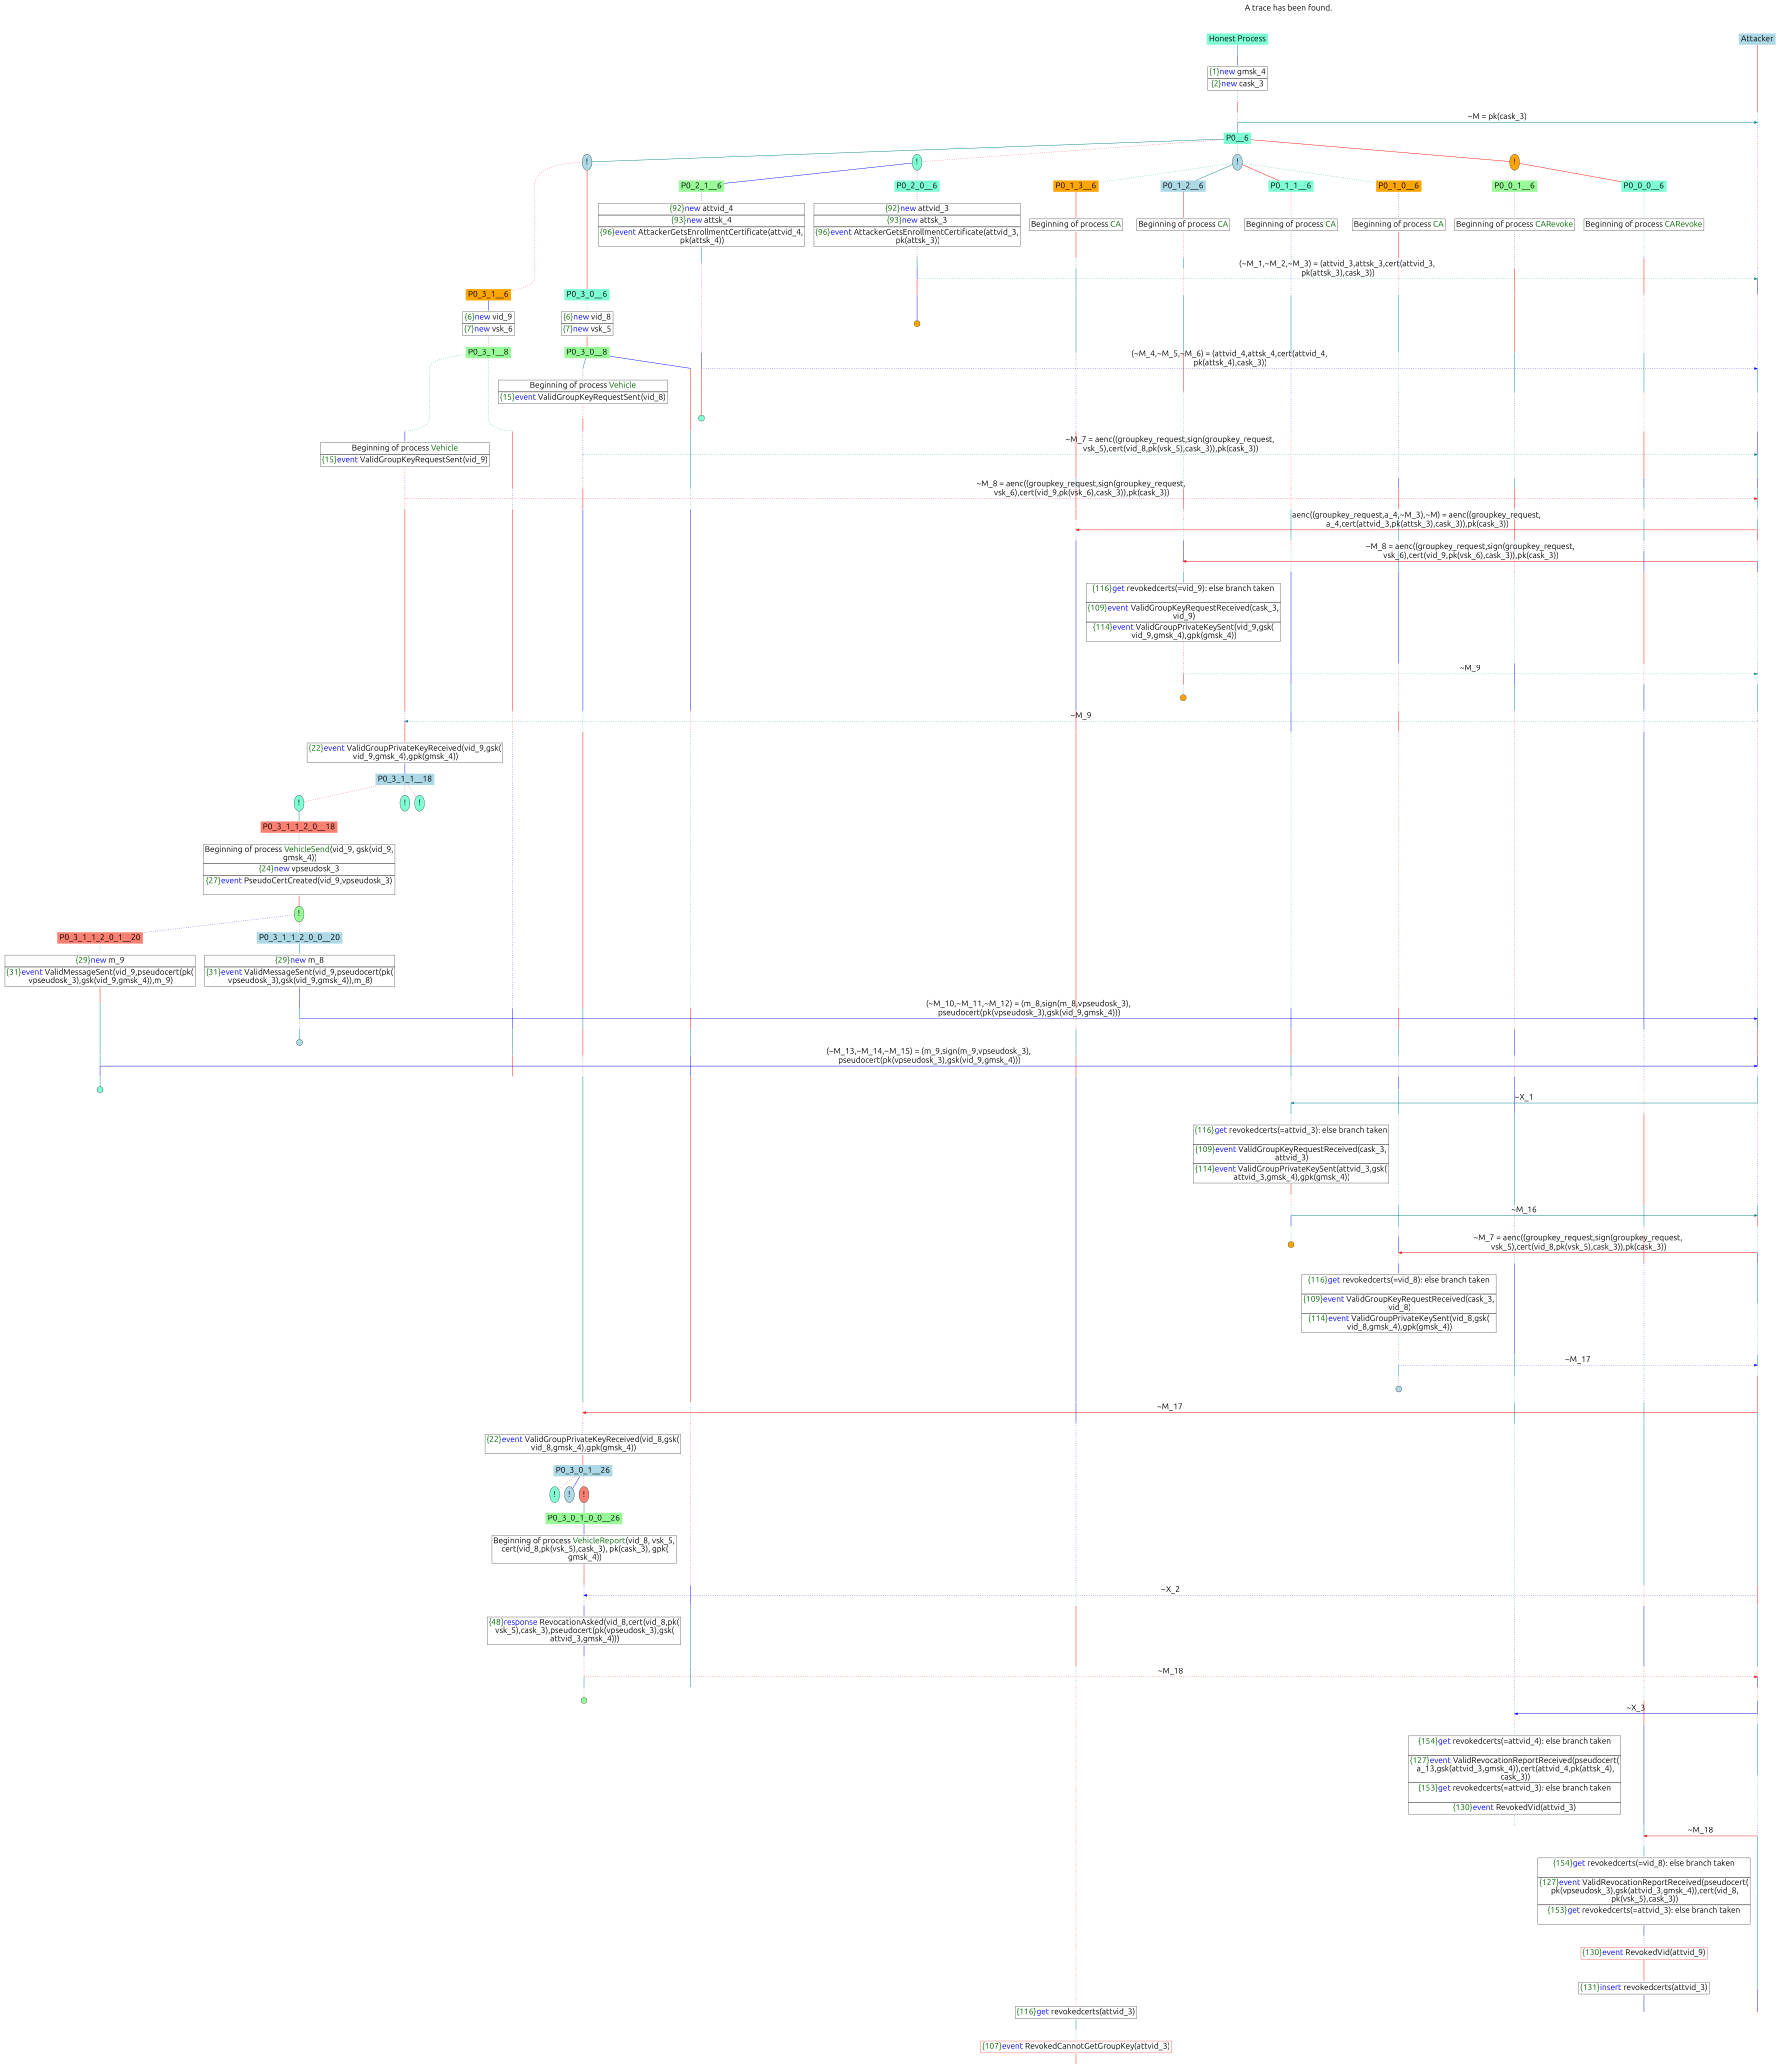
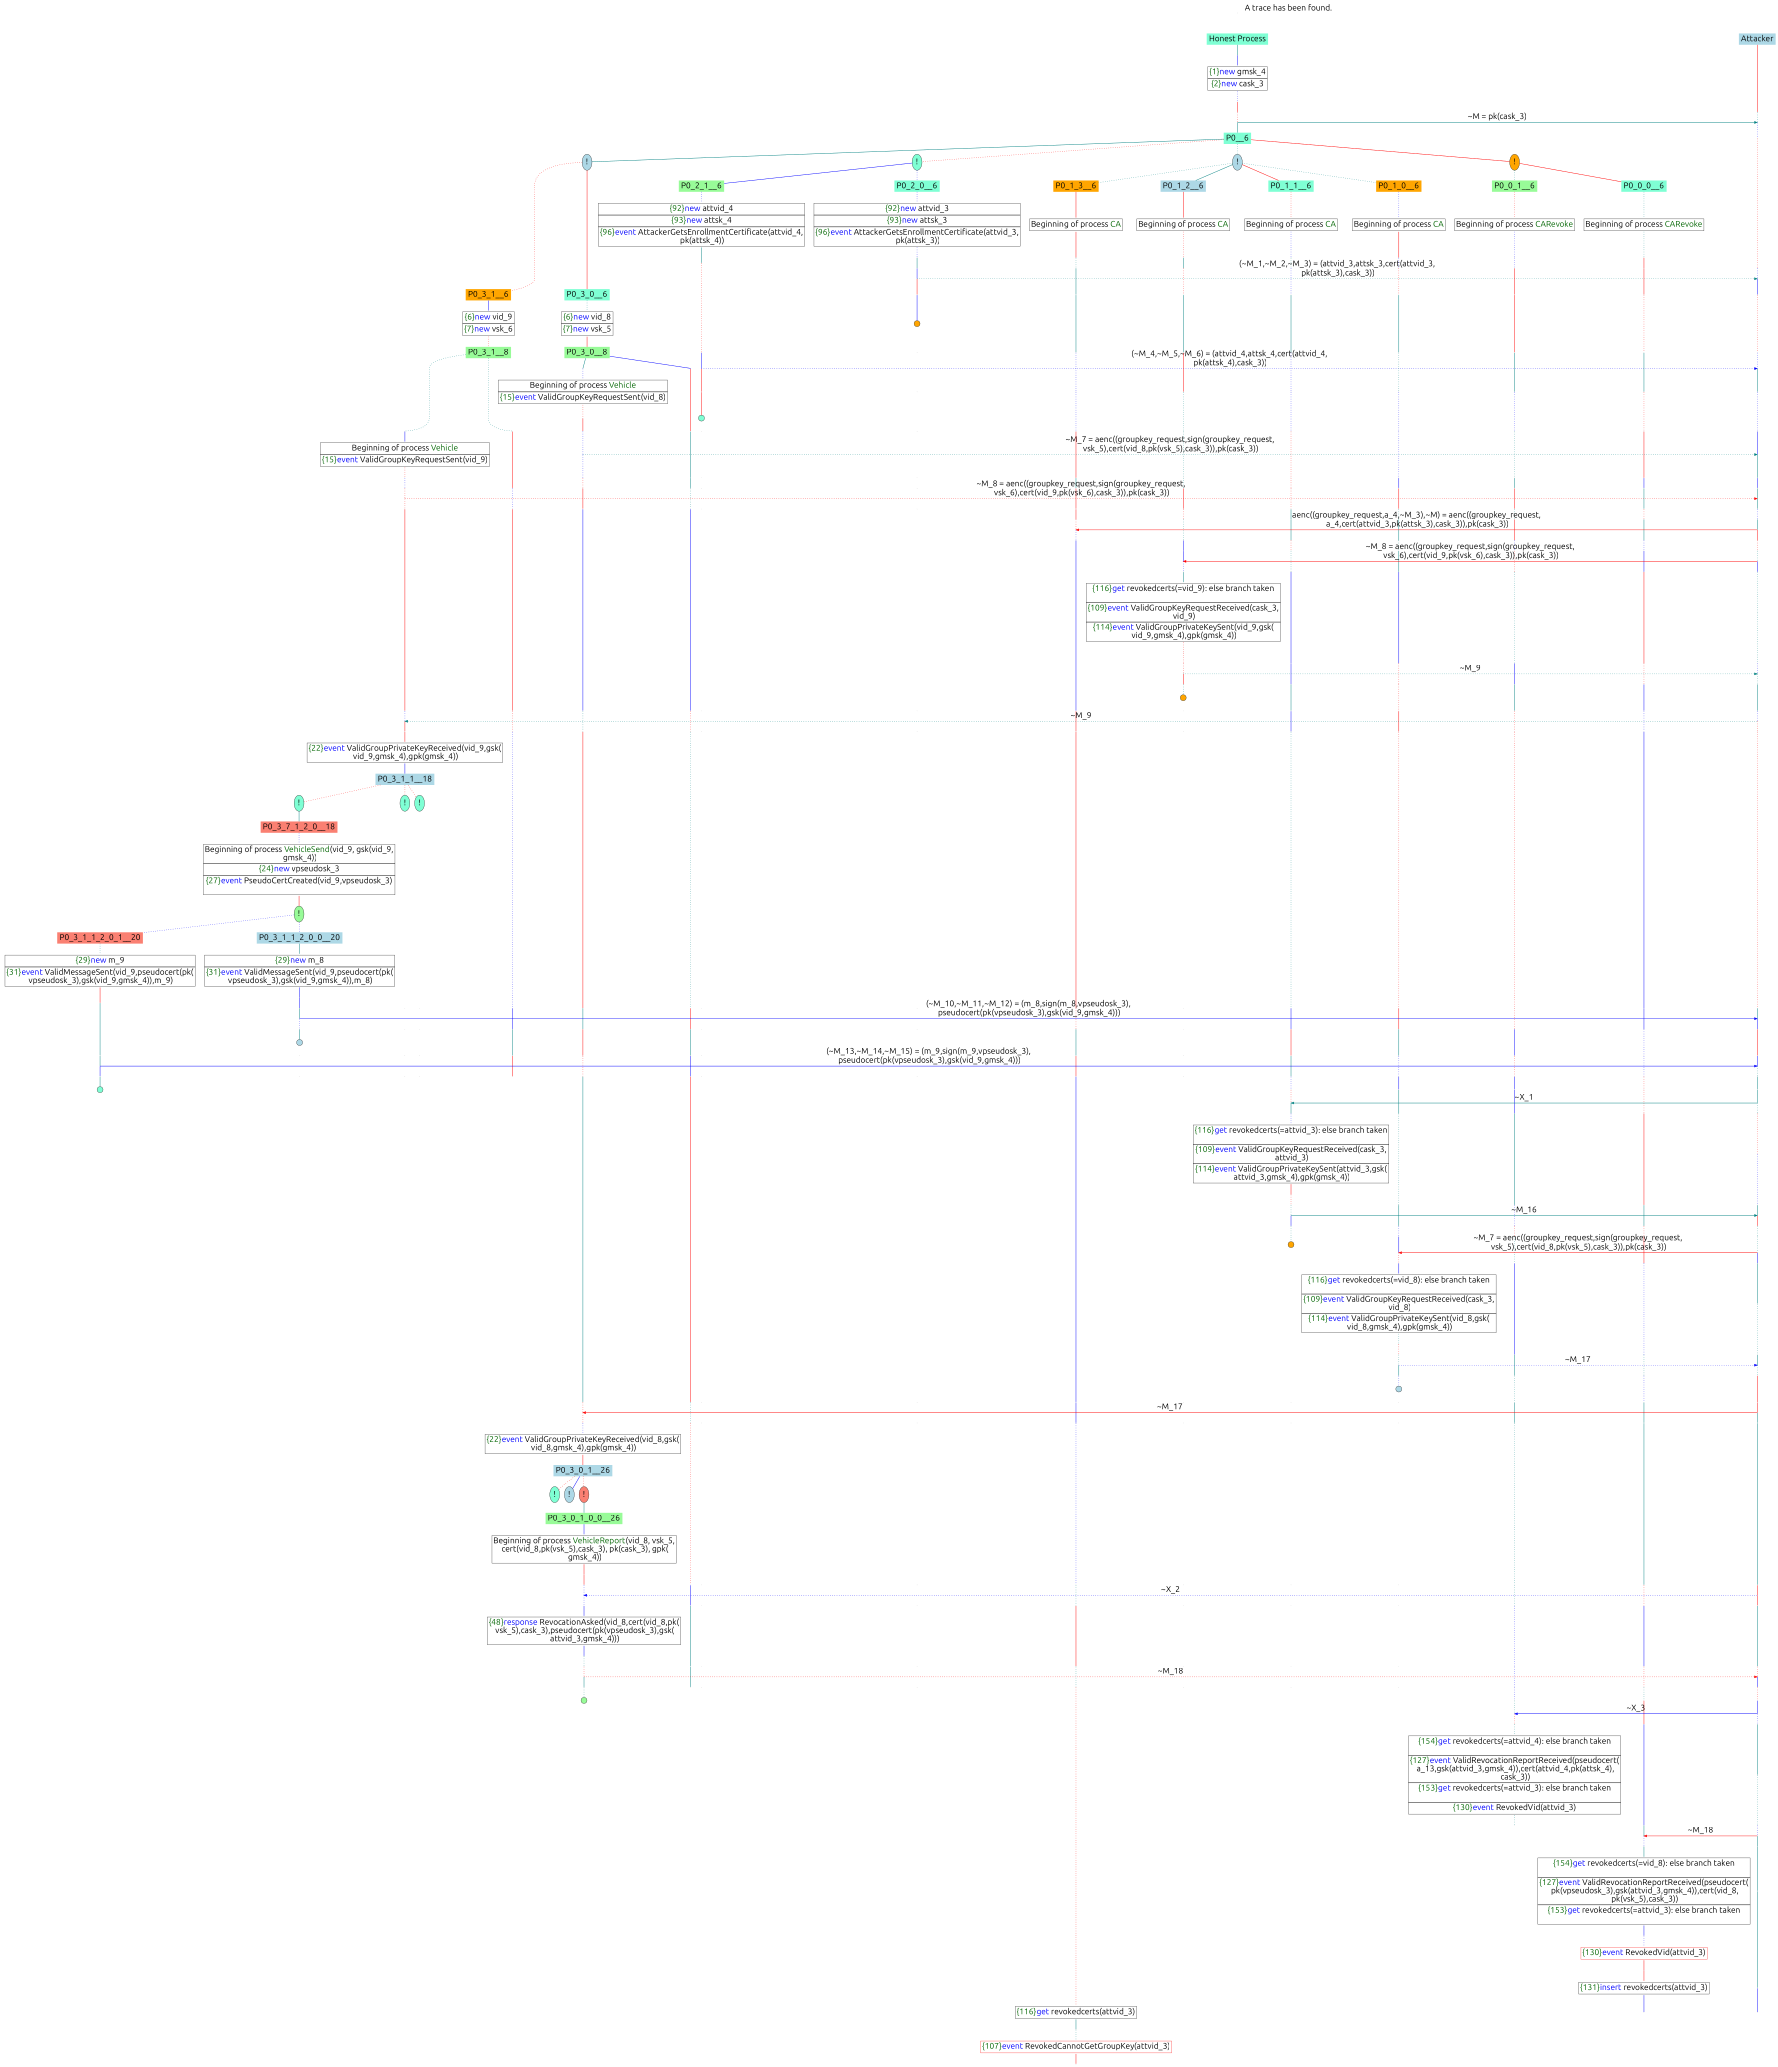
node "P0_3_1_1_2_0__18": label "P0_3_1_1_2_0__18" -> "P0_3_7_1_2_0__18"
node "{130}": text "RevokedVid(attvid_9)" -> "RevokedVid(attvid_3)"
